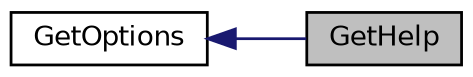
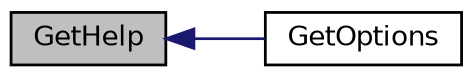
edge "GetHelp" -> "GetOptions": reversed
